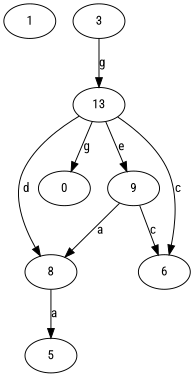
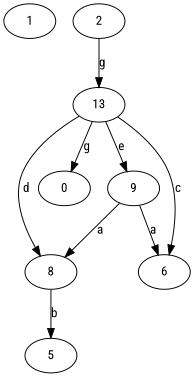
node "3": label "3" -> "2"
edge "9" -> "6": label "c" -> "a"
edge "8" -> "5": label "a" -> "b"
